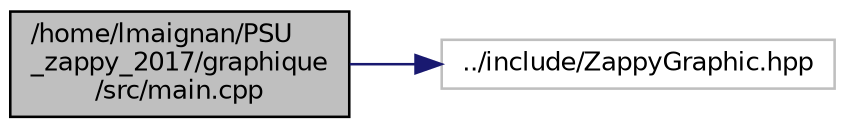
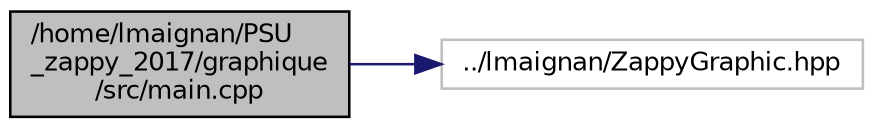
node "../include/ZappyGraphic.hpp": label "../include/ZappyGraphic.hpp" -> "../lmaignan/ZappyGraphic.hpp"
